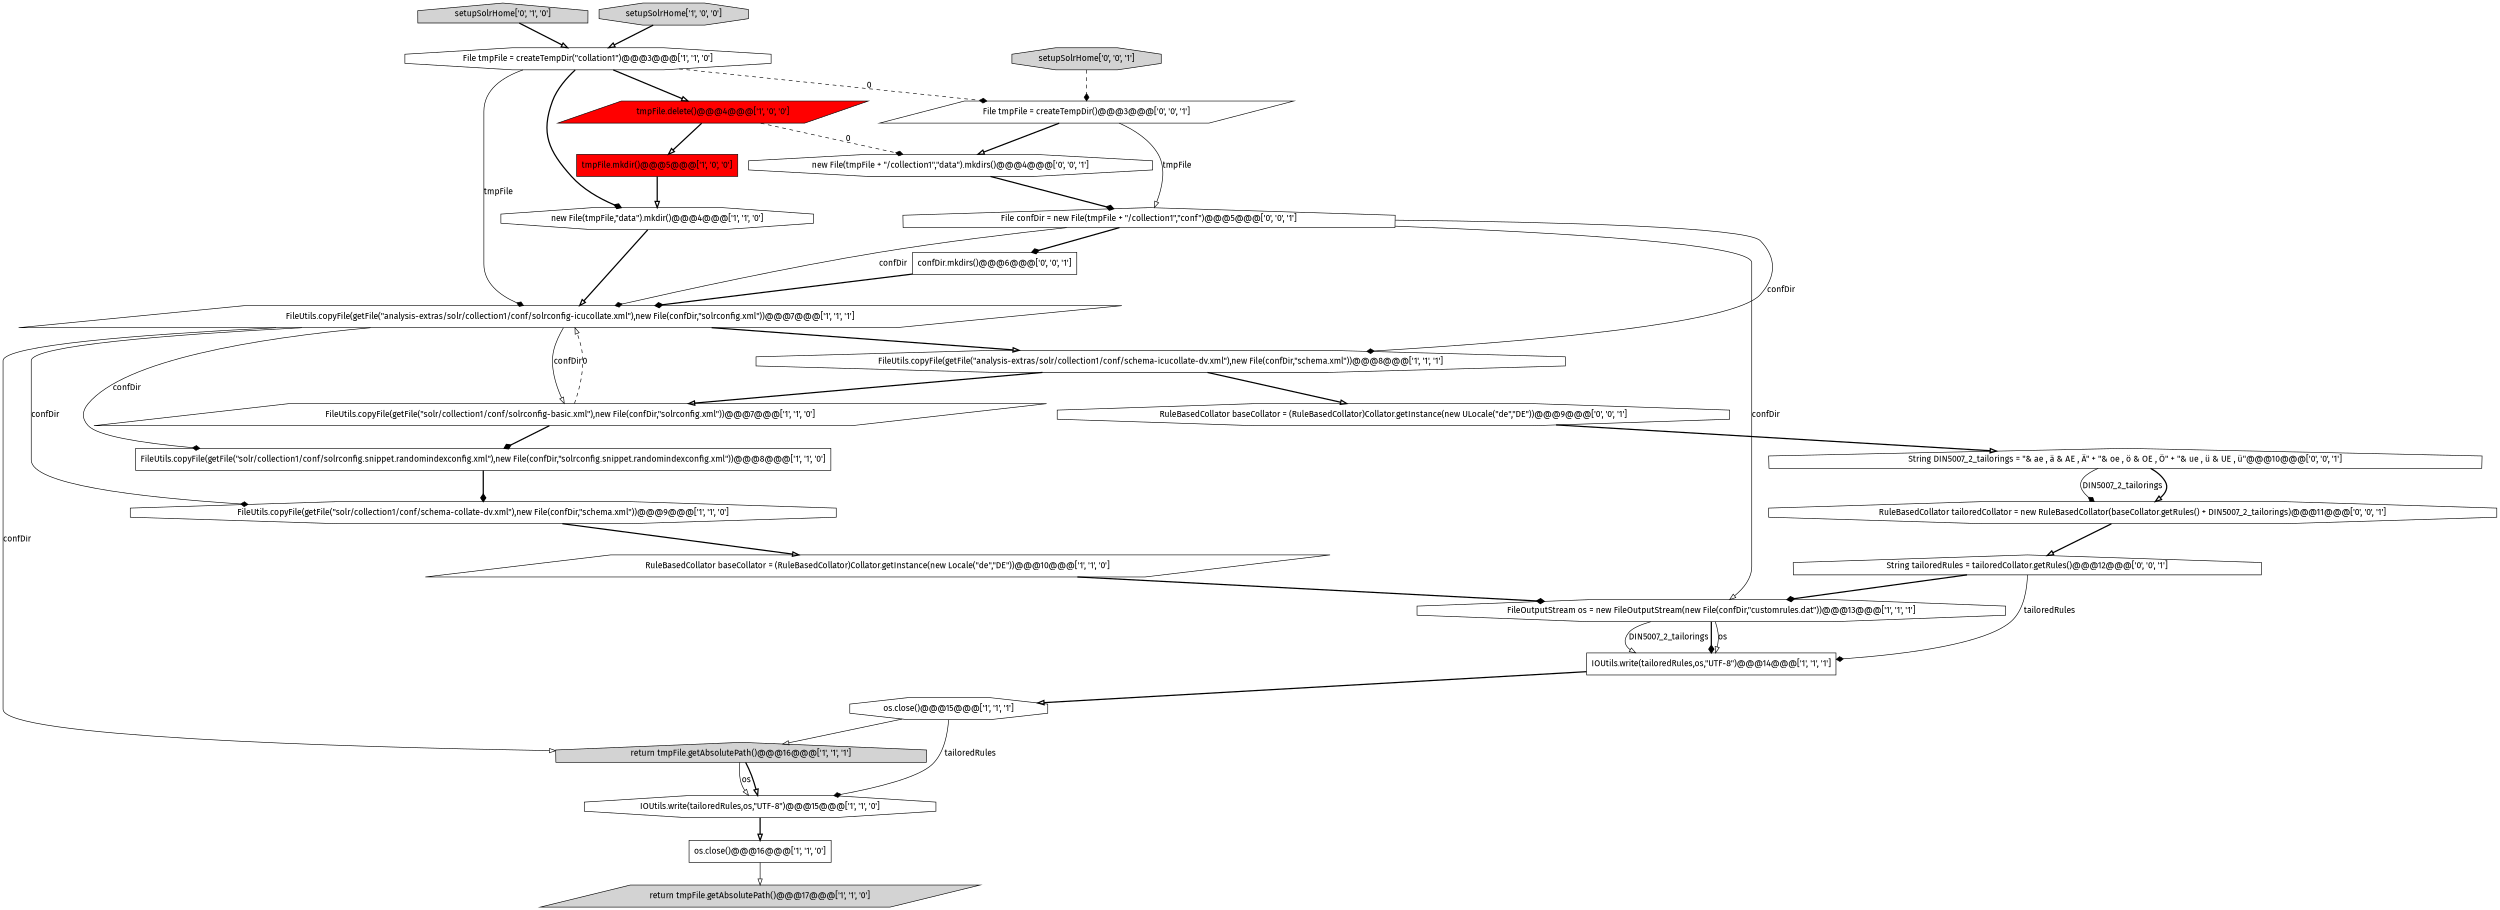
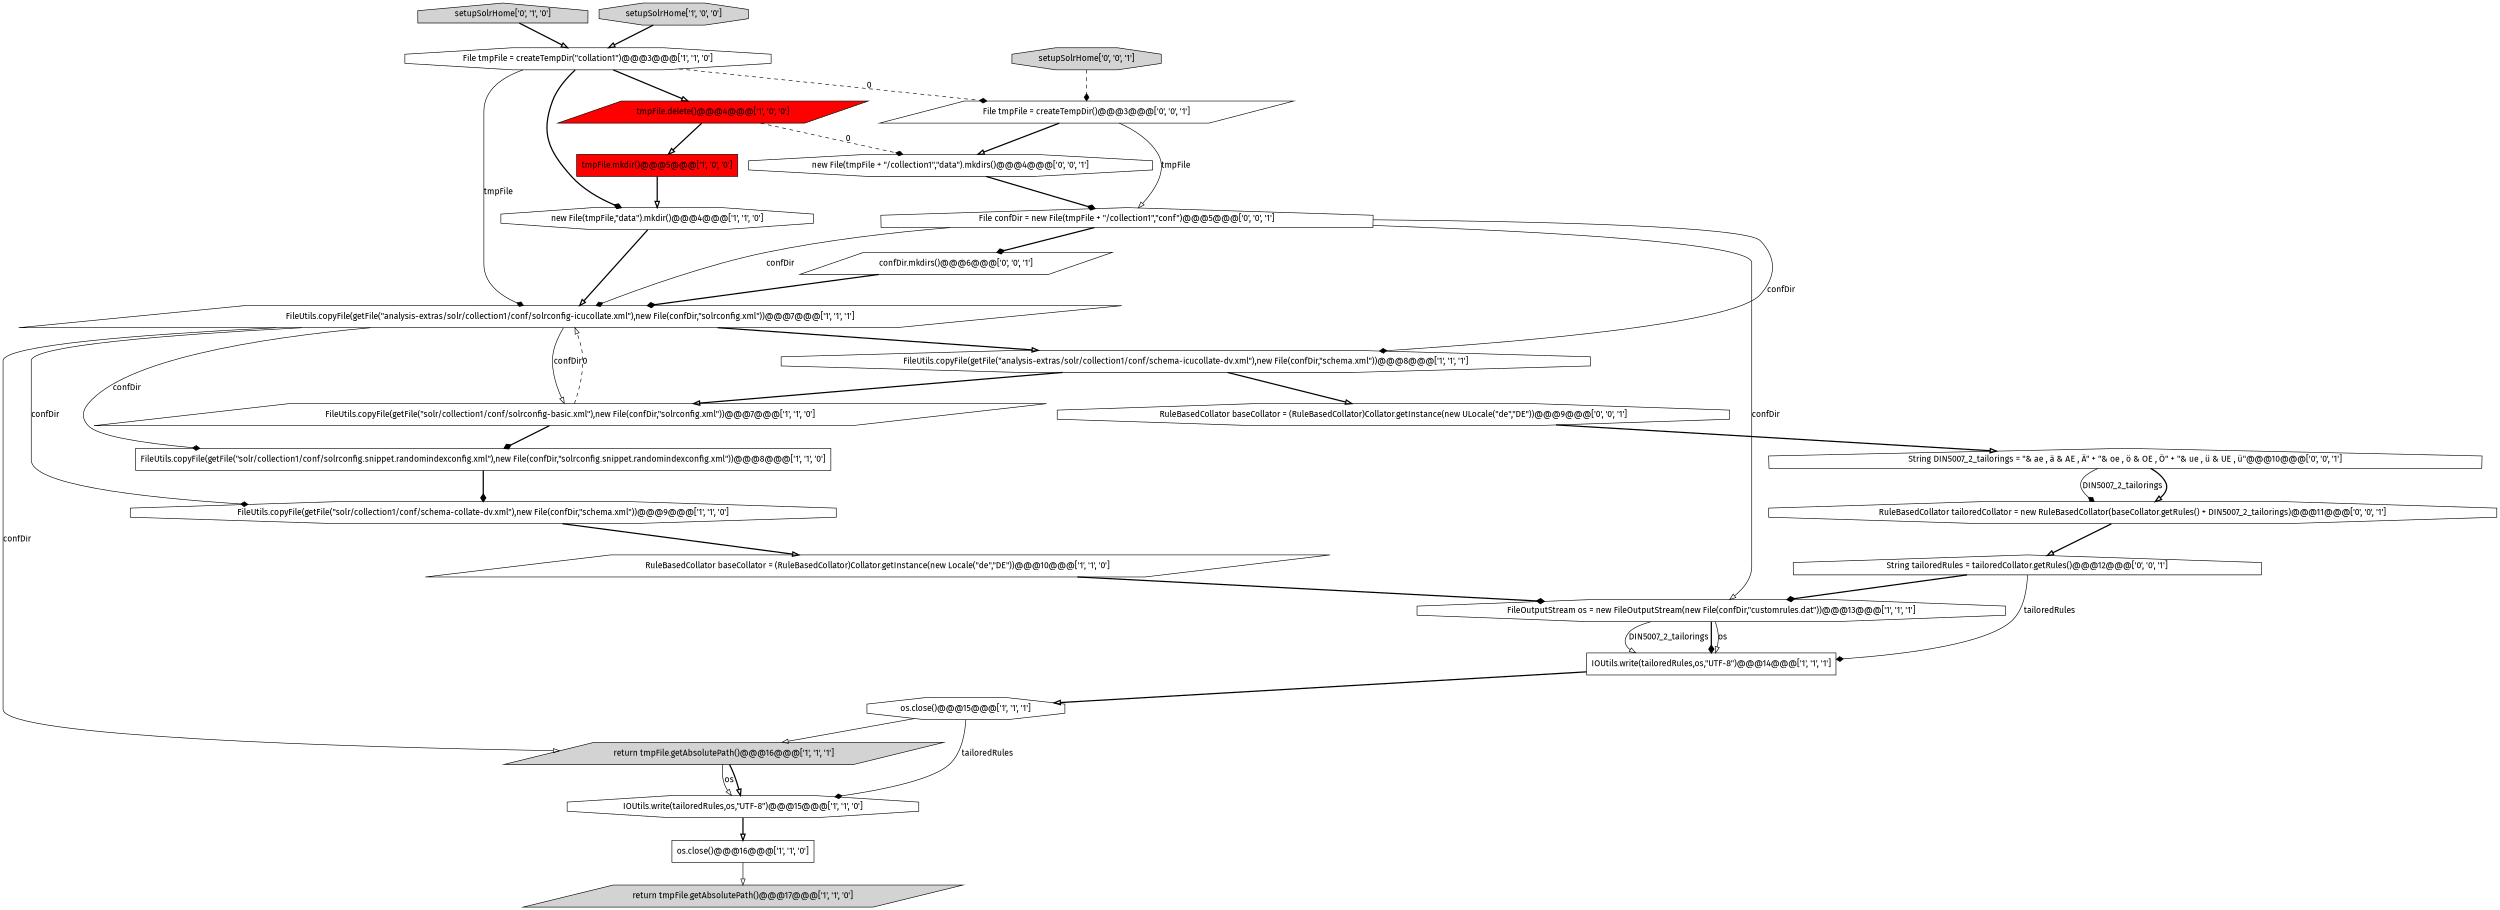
node "confDir.mkdirs()@@@6@@@['0', '0', '1']": shape box -> parallelogram
node "return tmpFile.getAbsolutePath()@@@16@@@['1', '1', '1']": shape house -> parallelogram
